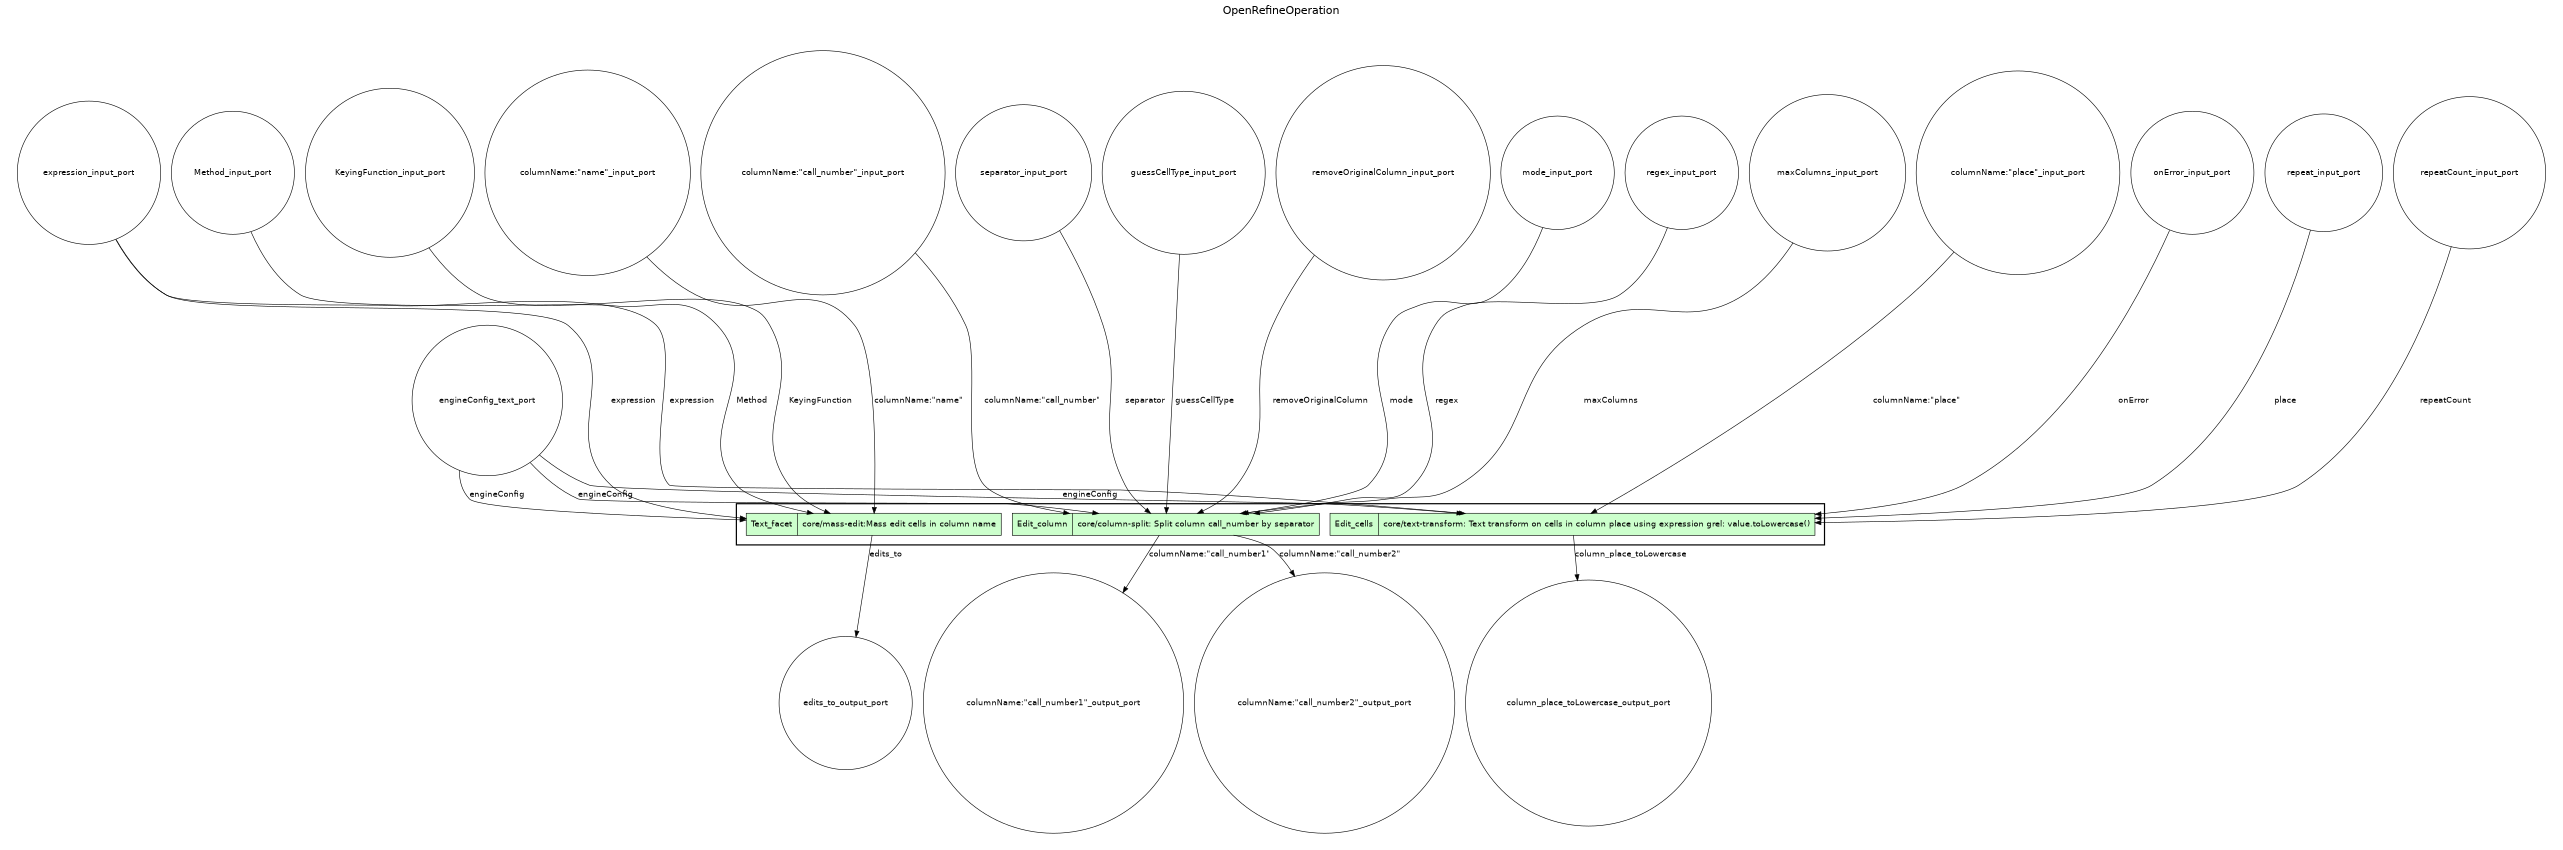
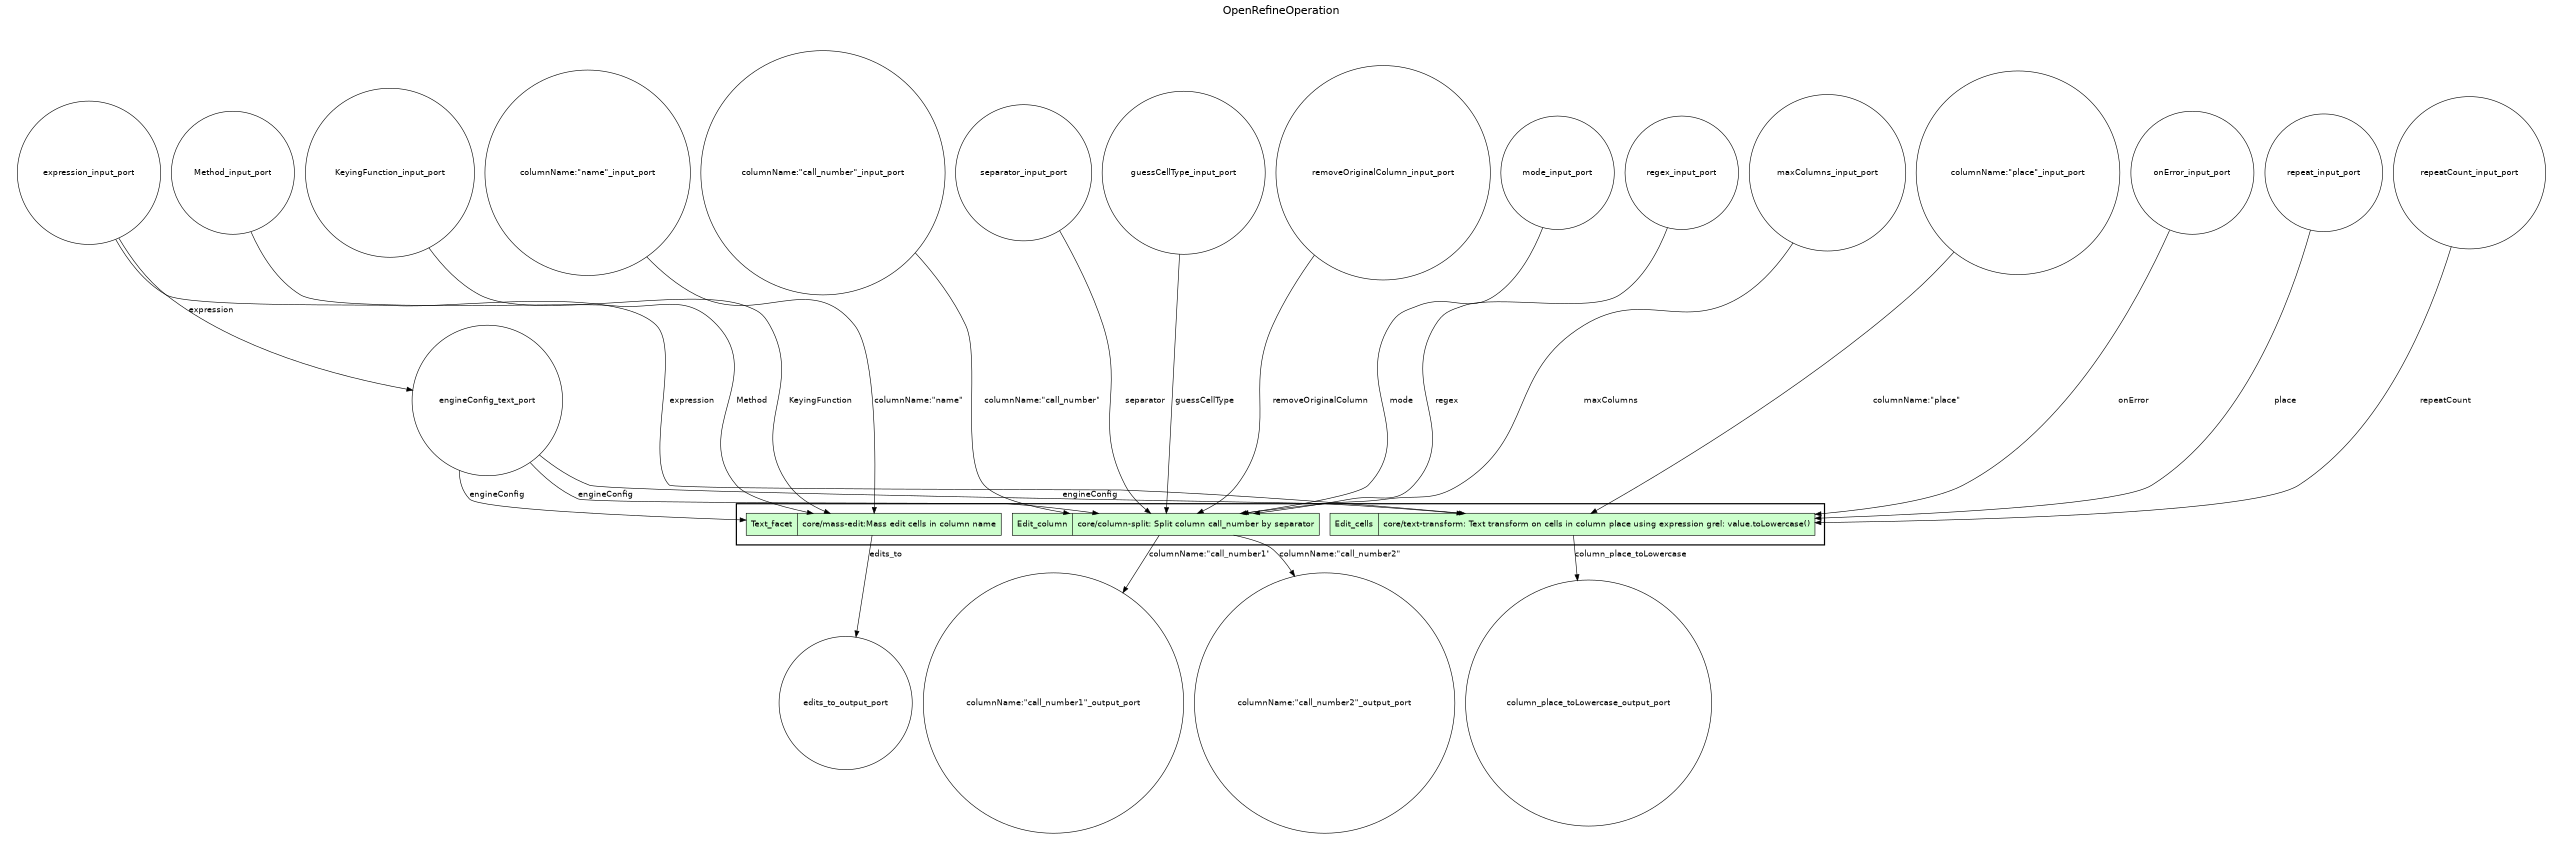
edge "expression_input_port" -> "Text_facet": now "expression_input_port" -> "engineConfig_text_port"
